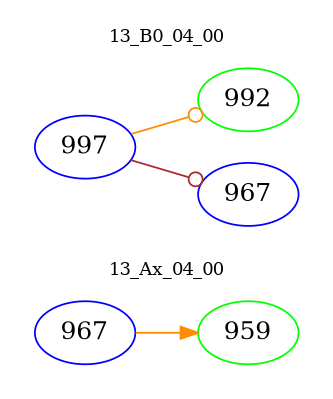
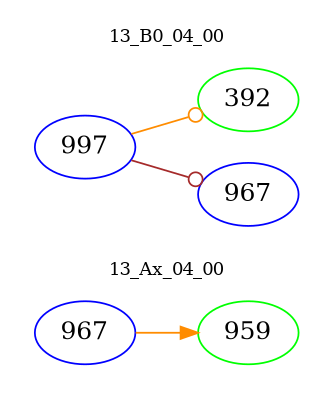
node "992": label "992" -> "392"
